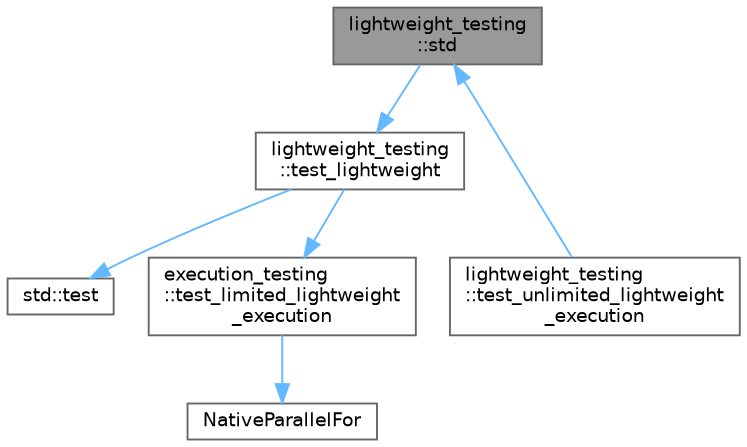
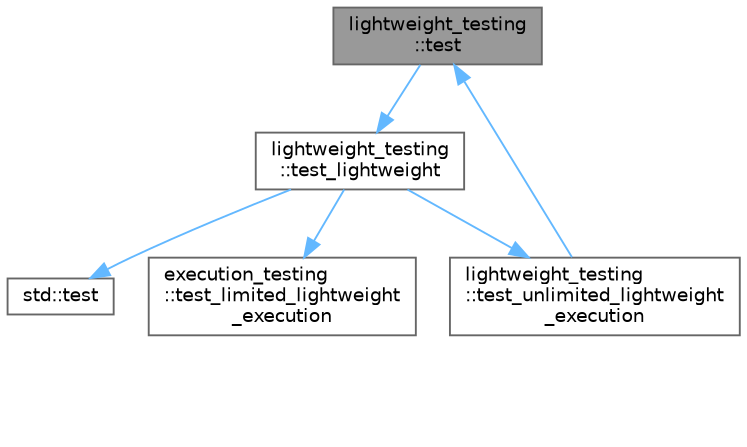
node "lightweight_testing ::std": label "lightweight_testing ::std" -> "lightweight_testing ::test"
edge "lightweight_testing ::test_lightweight" -> "lightweight_testing ::test_unlimited_lightweight _execution": added
node "NativeParallelFor": removed
